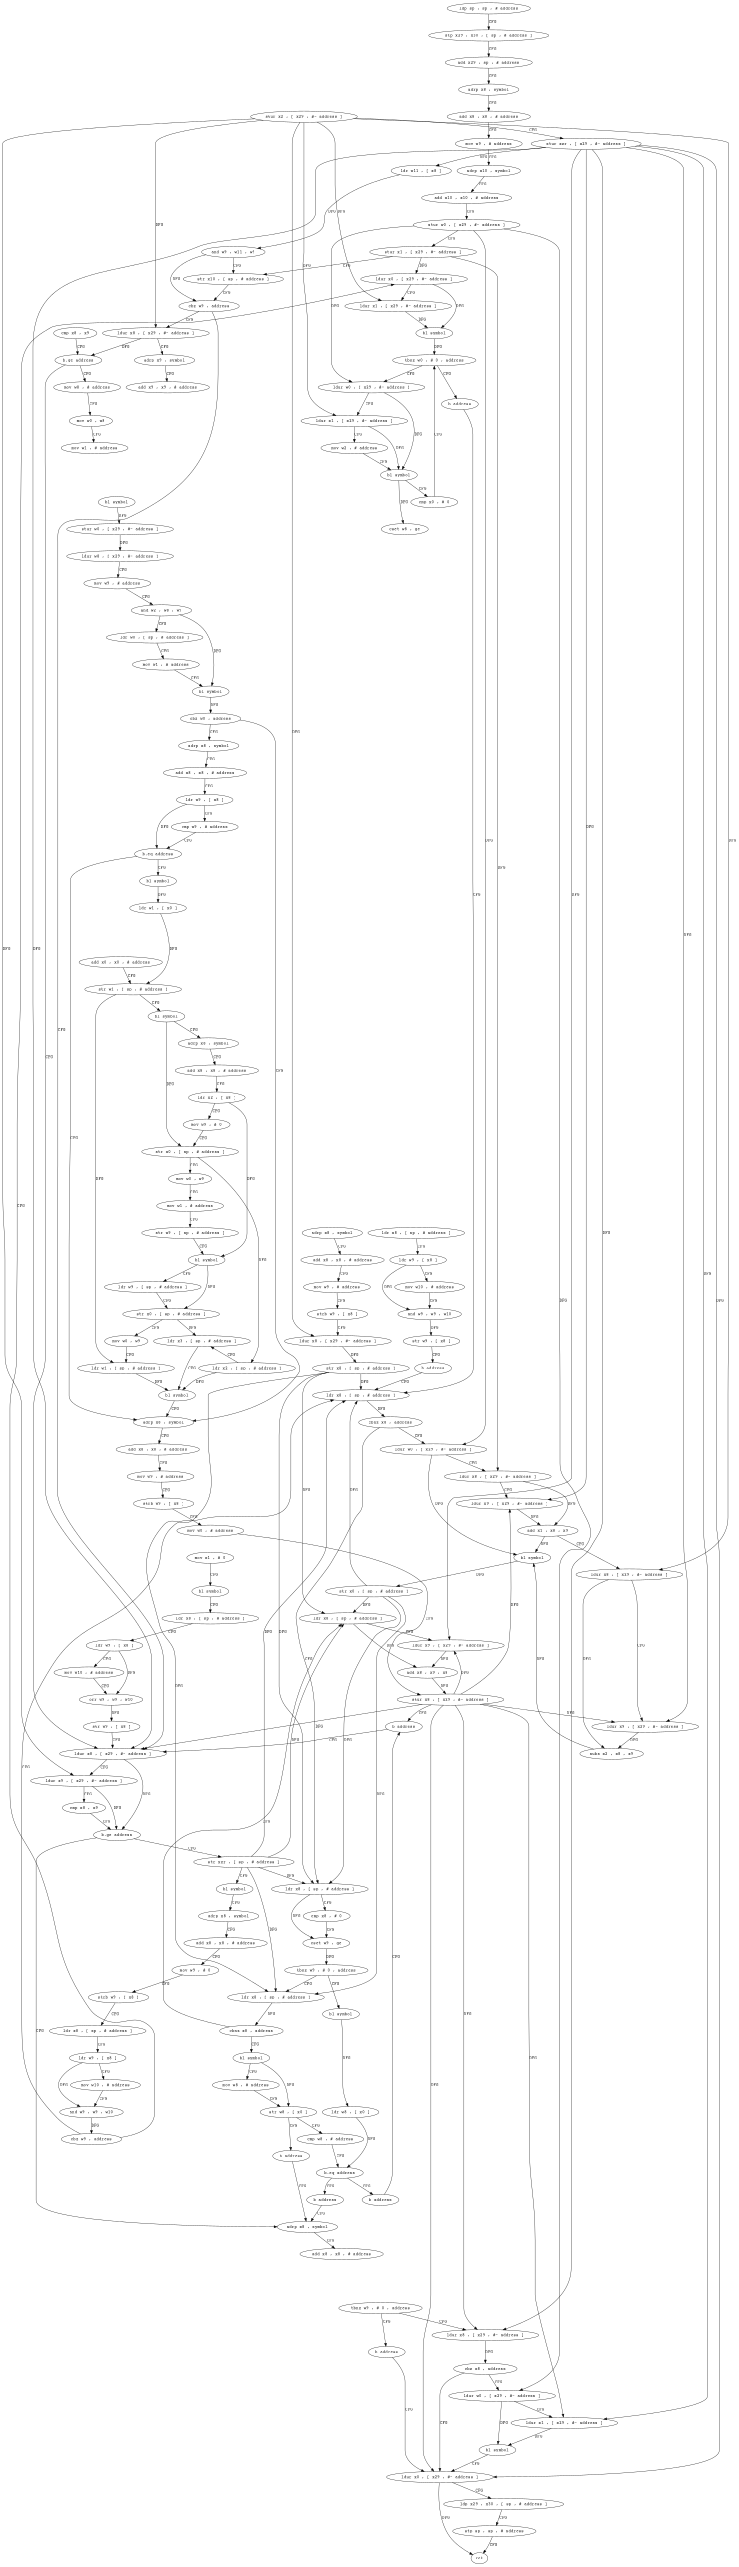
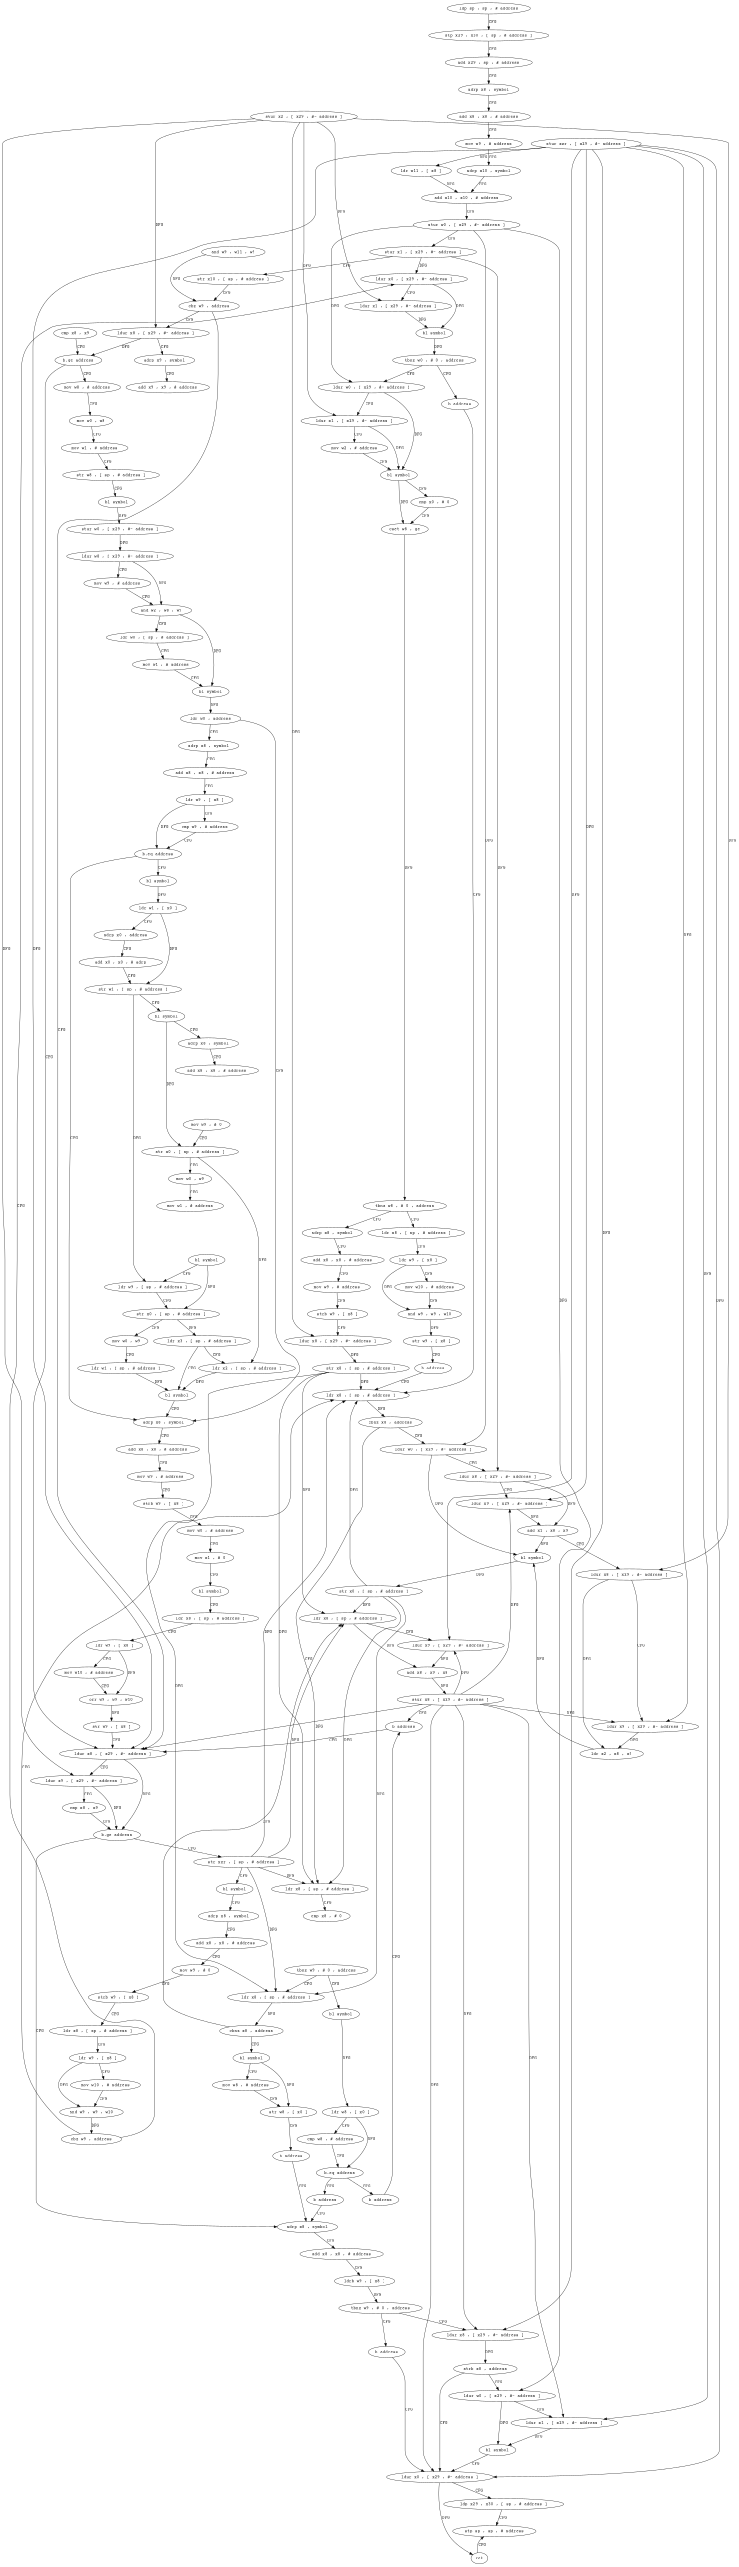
edge "stur x2 , [ x29 , #- address ]" -> "stur xzr , [ x29 , #- address ]": removed, label "CFG"
edge "ldr w11 , [ x8 ]" -> "and w9 , w11 , w9": now "ldr w11 , [ x8 ]" -> "add x10 , x10 , # address"
edge "and w9 , w11 , w9" -> "str x10 , [ sp , # address ]": removed, label "CFG"
edge "cmp x0 , # 0" -> "tbnz w0 , # 0 , address": now "cmp x0 , # 0" -> "cset w8 , ge"
node "str w8 , [ sp , # address ]": added
edge "ldur w8 , [ x29 , #- address ]" -> "and w2 , w8 , w9": added, label "DFG"
node "cbz w0 , address": label "cbz w0 , address" -> "ldr w0 , address"
node "adrp x0 , address": added
node "add x0 , x0 , # address": label "add x0 , x0 , # address" -> "add x0 , x0 , # adrp"
node "ldr x2 , [ x8 ]": removed
edge "str w1 , [ sp , # address ]" -> "ldr w1 , [ sp , # address ]": now "str w1 , [ sp , # address ]" -> "ldr w9 , [ sp , # address ]"
node "tbnz w8 , # 0 , address": added
node "str w9 , [ sp , # address ]": removed
edge "ldr x2 , [ sp , # address ]" -> "ldr x3 , [ sp , # address ]": reversed
edge "mov w0 , # address" -> "stur x8 , [ x29 , #- address ]": now "mov w0 , # address" -> "mov x1 , # 0"
node "subs x2 , x8 , x9": label "subs x2 , x8 , x9" -> "ldr x2 , x8 , x9"
node "cset w9 , ge": removed
edge "str w8 , [ x0 ]" -> "cmp w8 , # address": now "ldr w8 , [ x0 ]" -> "cmp w8 , # address"
node "ldrb w9 , [ x8 ]": added
node "cbz x8 , address": label "cbz x8 , address" -> "strb x8 , address"
edge "stp sp , sp , # address" -> "ret": reversed
